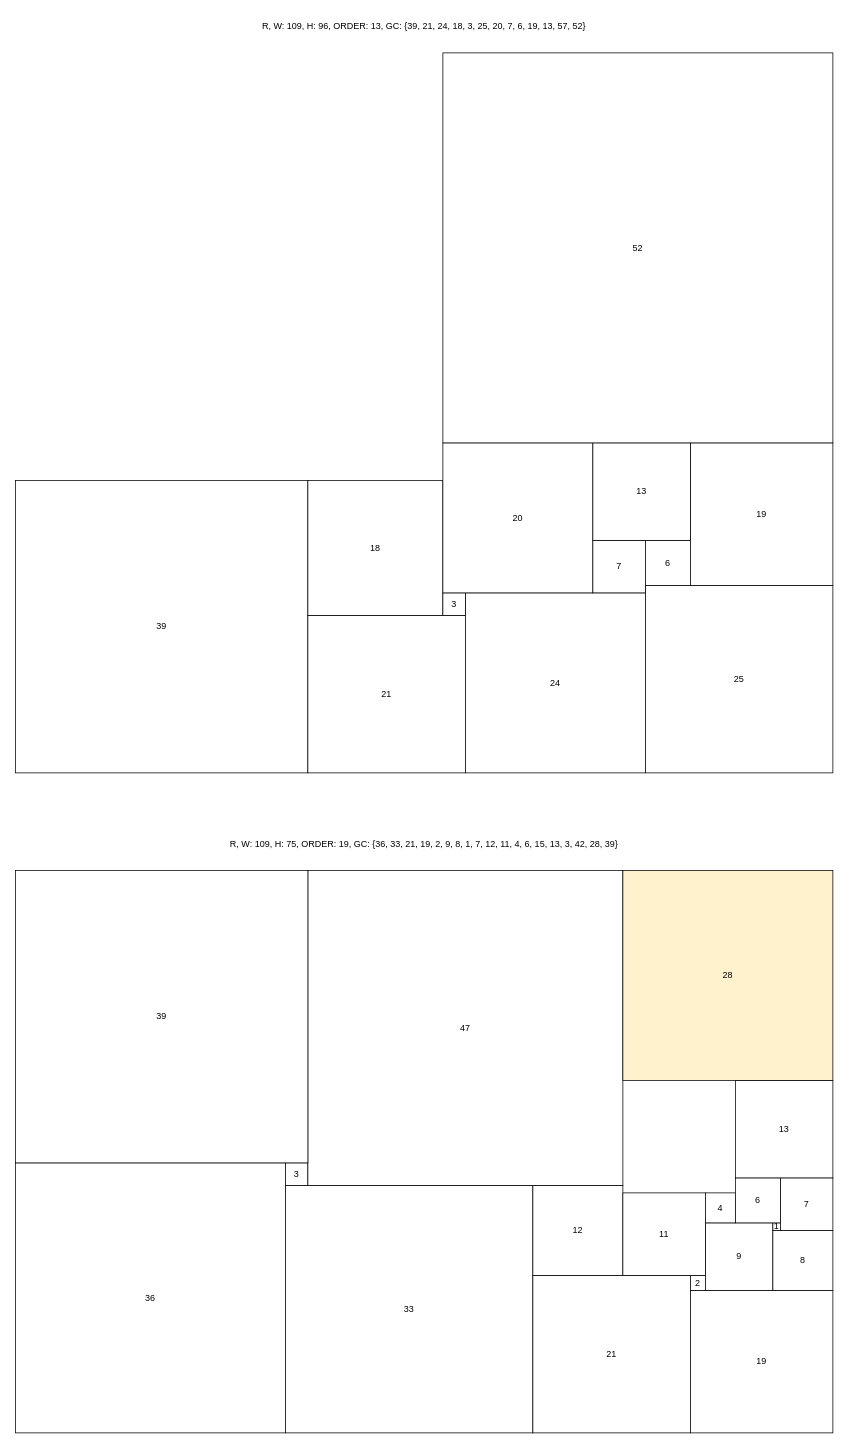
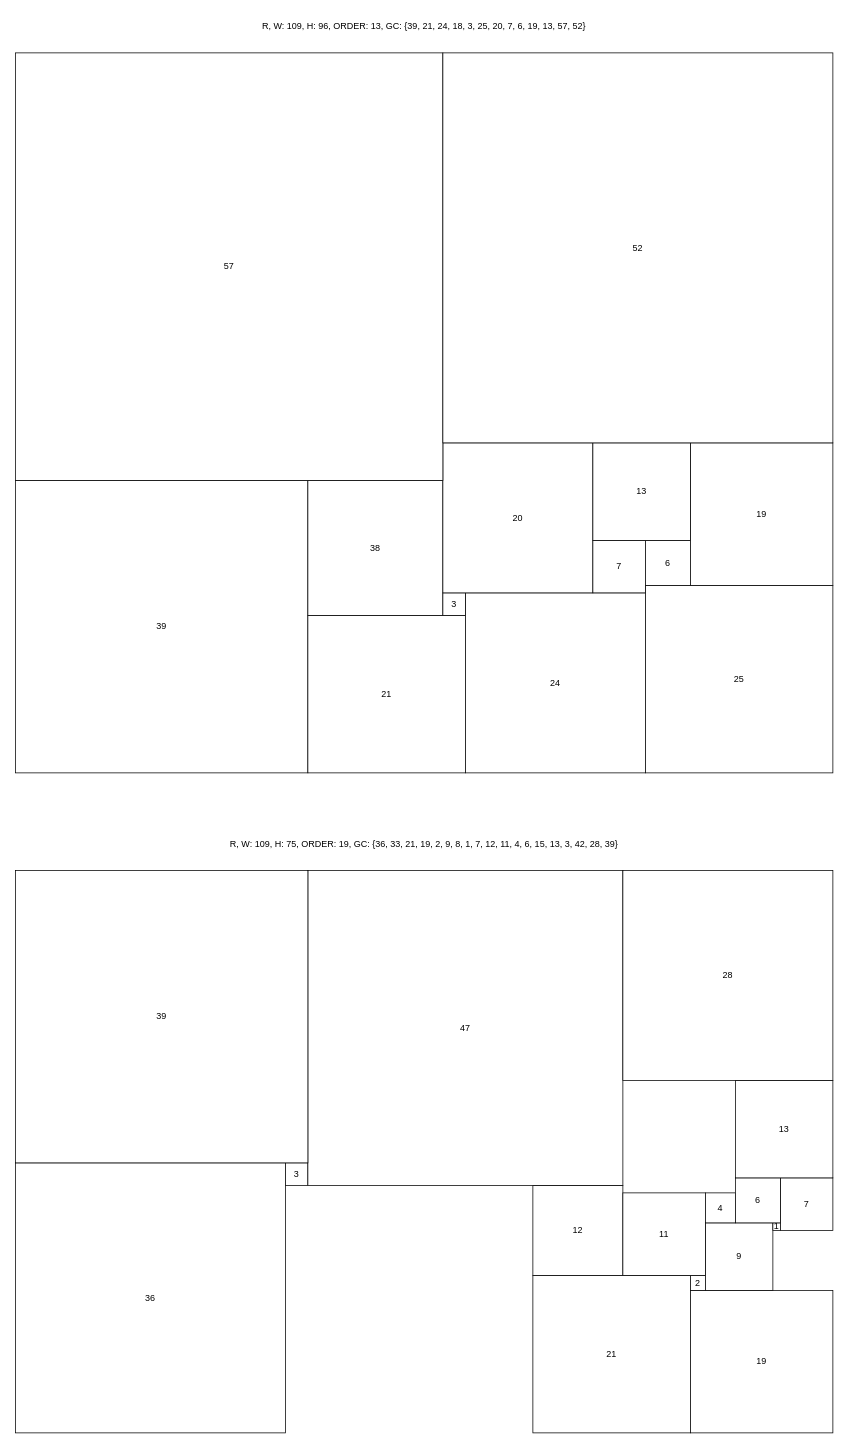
node "57": added
node "18": label "18" -> "38"
node "28": fillcolor #fff2cc -> #ffffff
node "8": removed
node "33": removed
